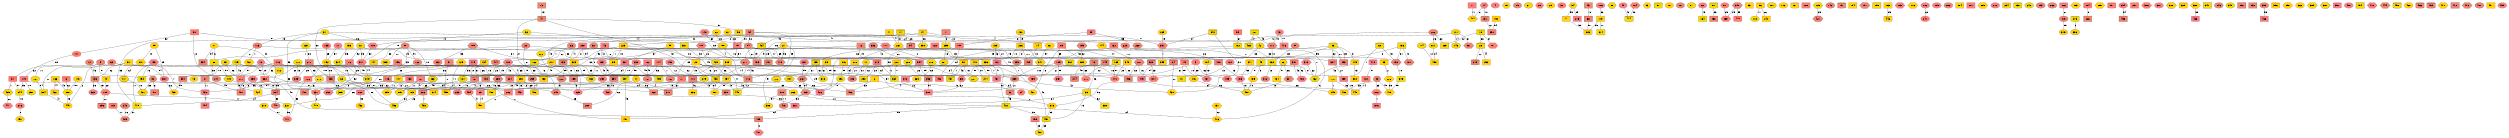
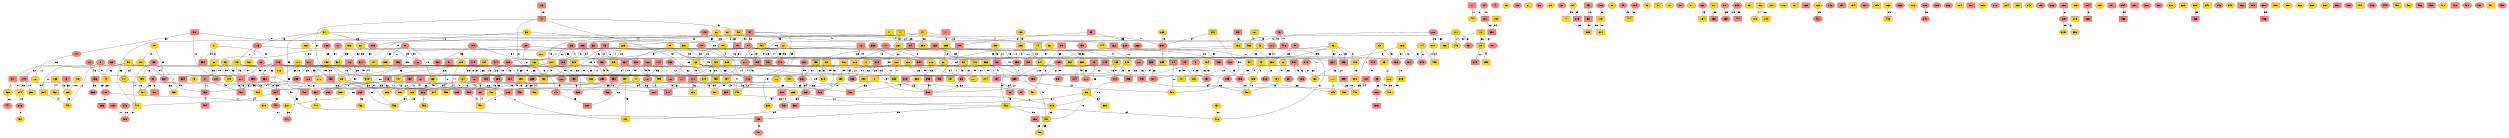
edge "273" -- "396": now "319" -- "396"
node "343": added
